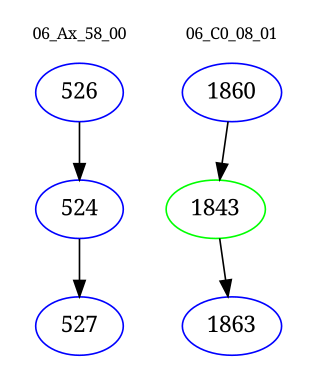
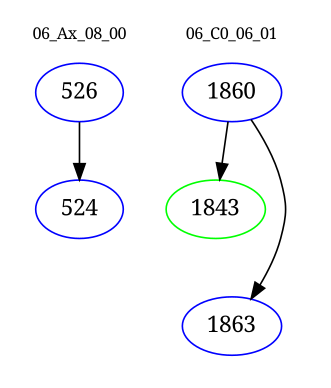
cluster "06_Ax_58_00": label "06_Ax_58_00" -> "06_Ax_08_00"
cluster "06_C0_08_01": label "06_C0_08_01" -> "06_C0_06_01"
edge "1843" -> "1863": now "1860" -> "1863"
node "527": removed
